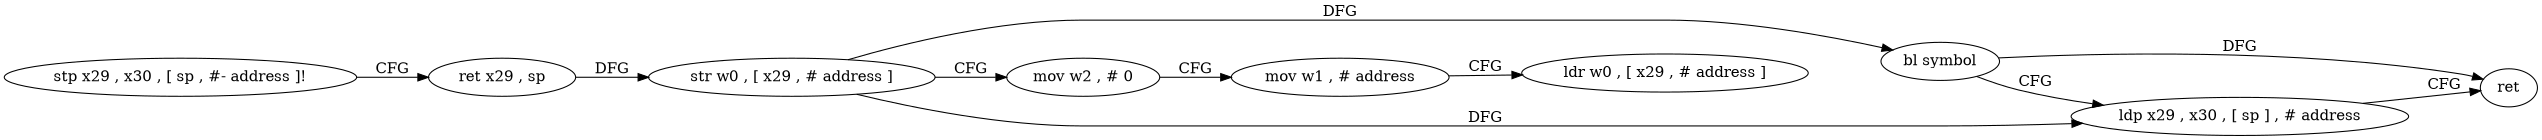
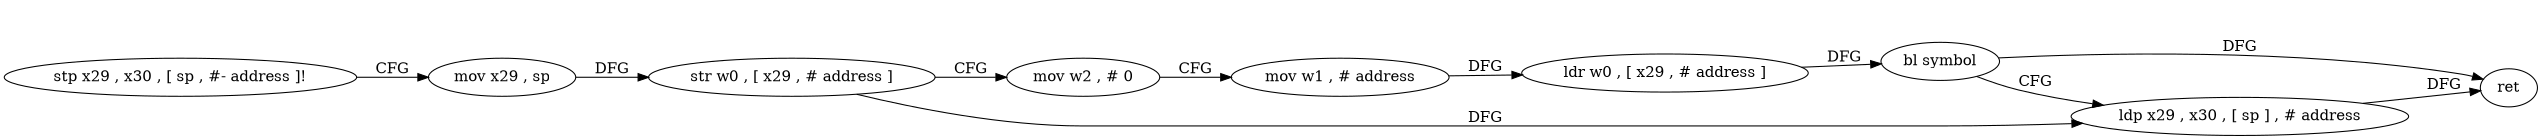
edge "str w0 , [ x29 , # address ]" -> "bl symbol": now "ldr w0 , [ x29 , # address ]" -> "bl symbol"
edge "mov w1 , # address" -> "ldr w0 , [ x29 , # address ]": label "CFG" -> "DFG"
node "ret x29 , sp": label "ret x29 , sp" -> "mov x29 , sp"
edge "ldp x29 , x30 , [ sp ] , # address" -> "ret": label "CFG" -> "DFG"
